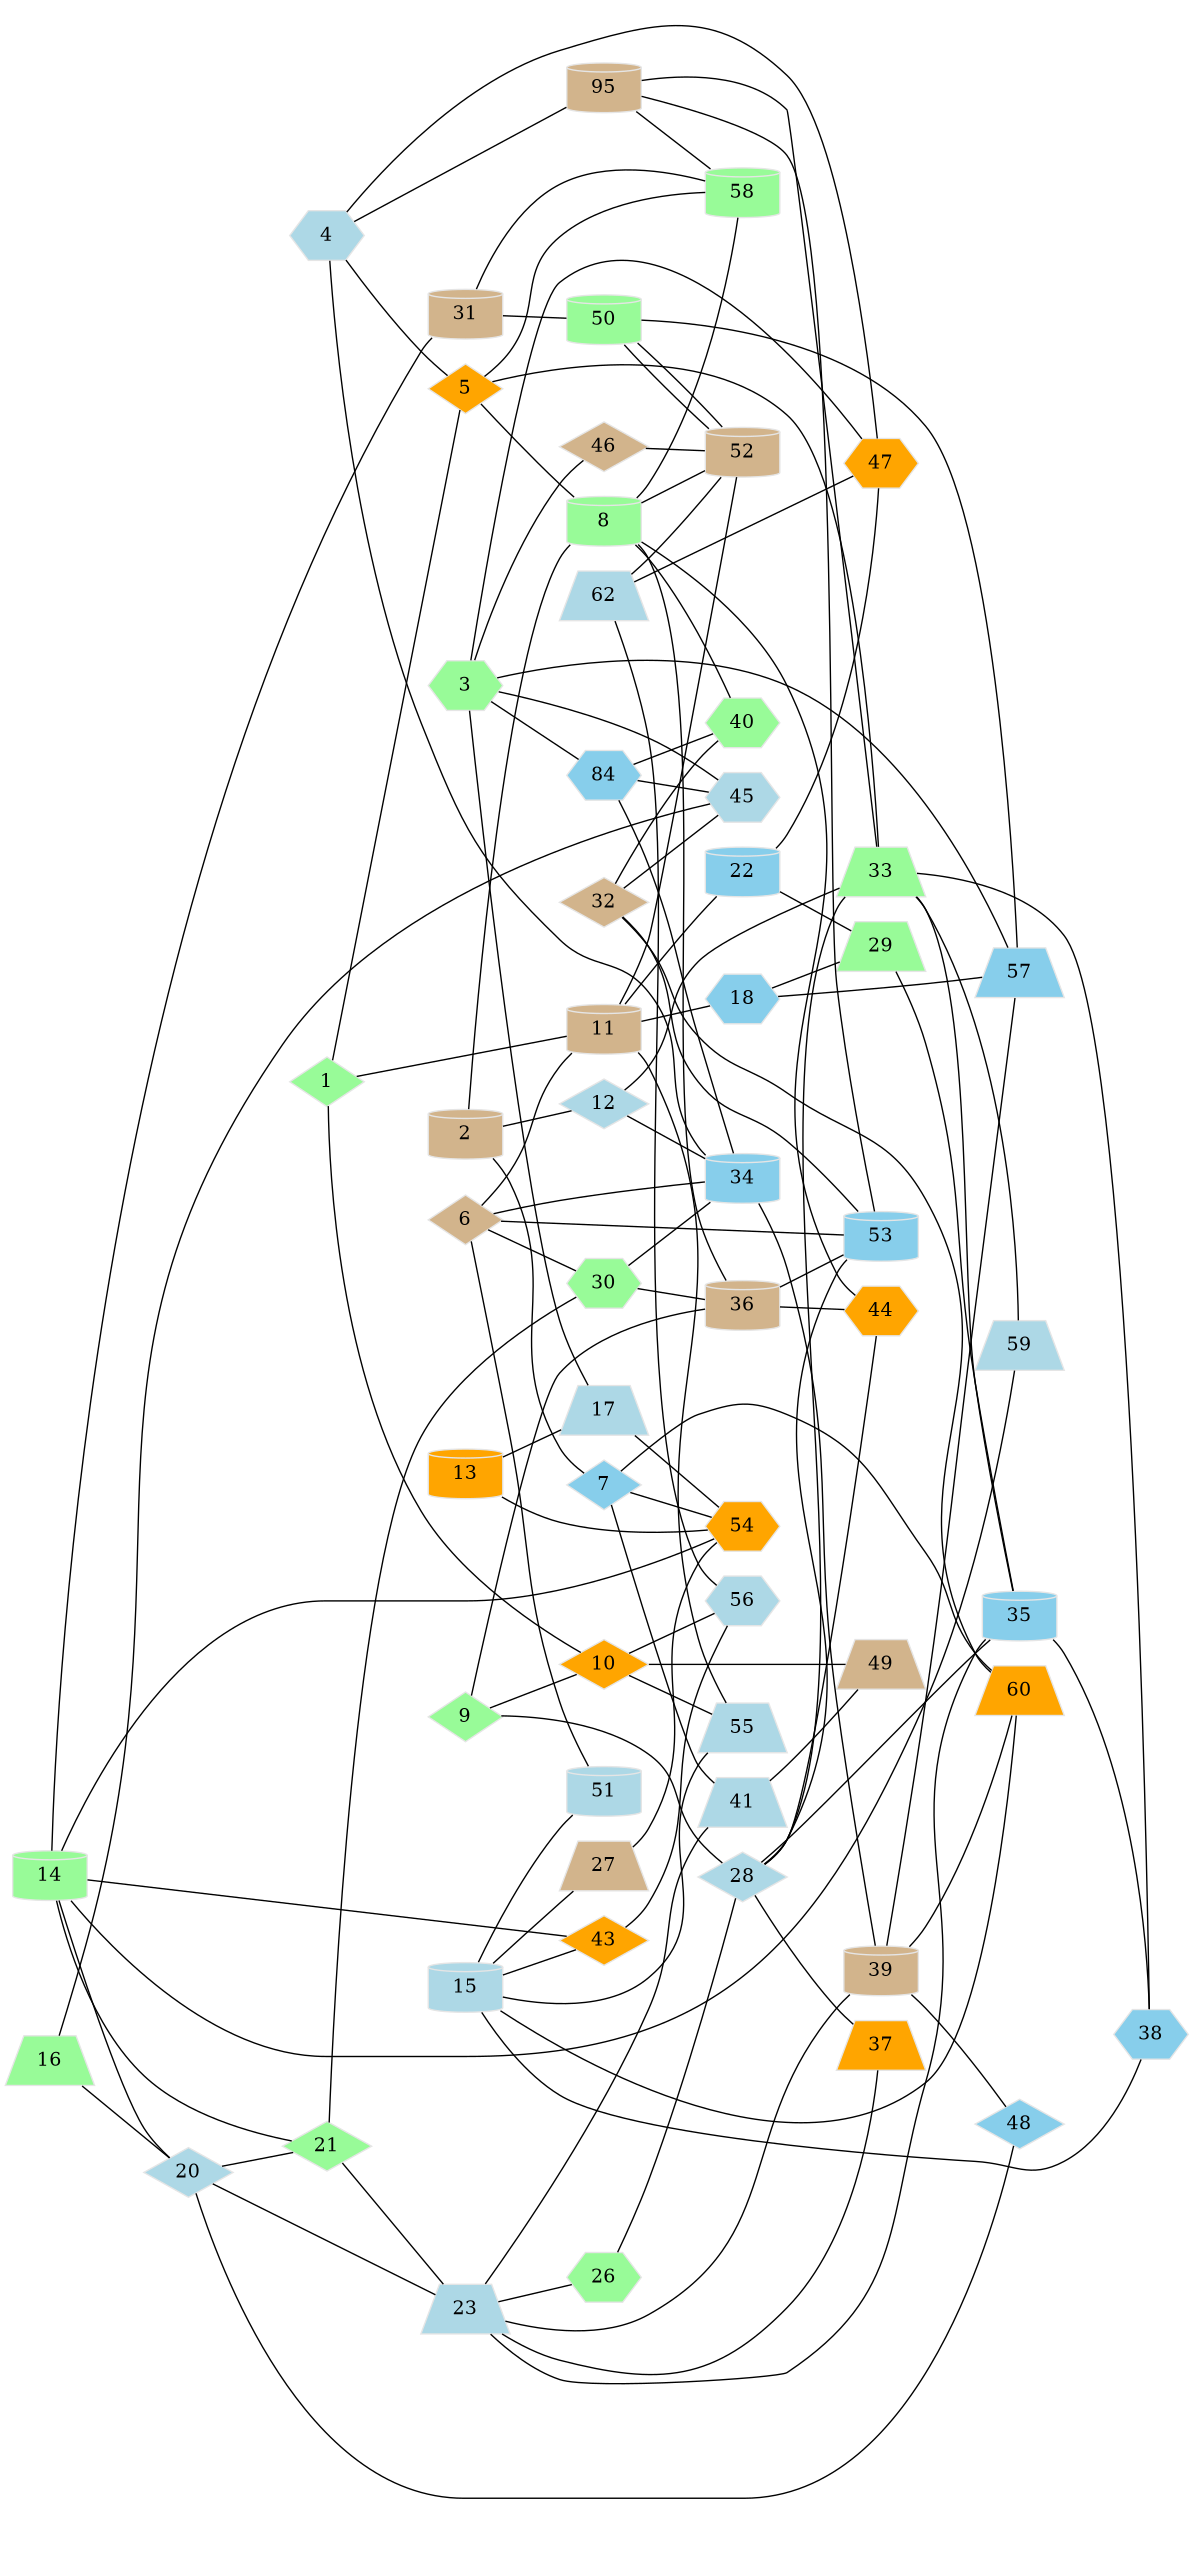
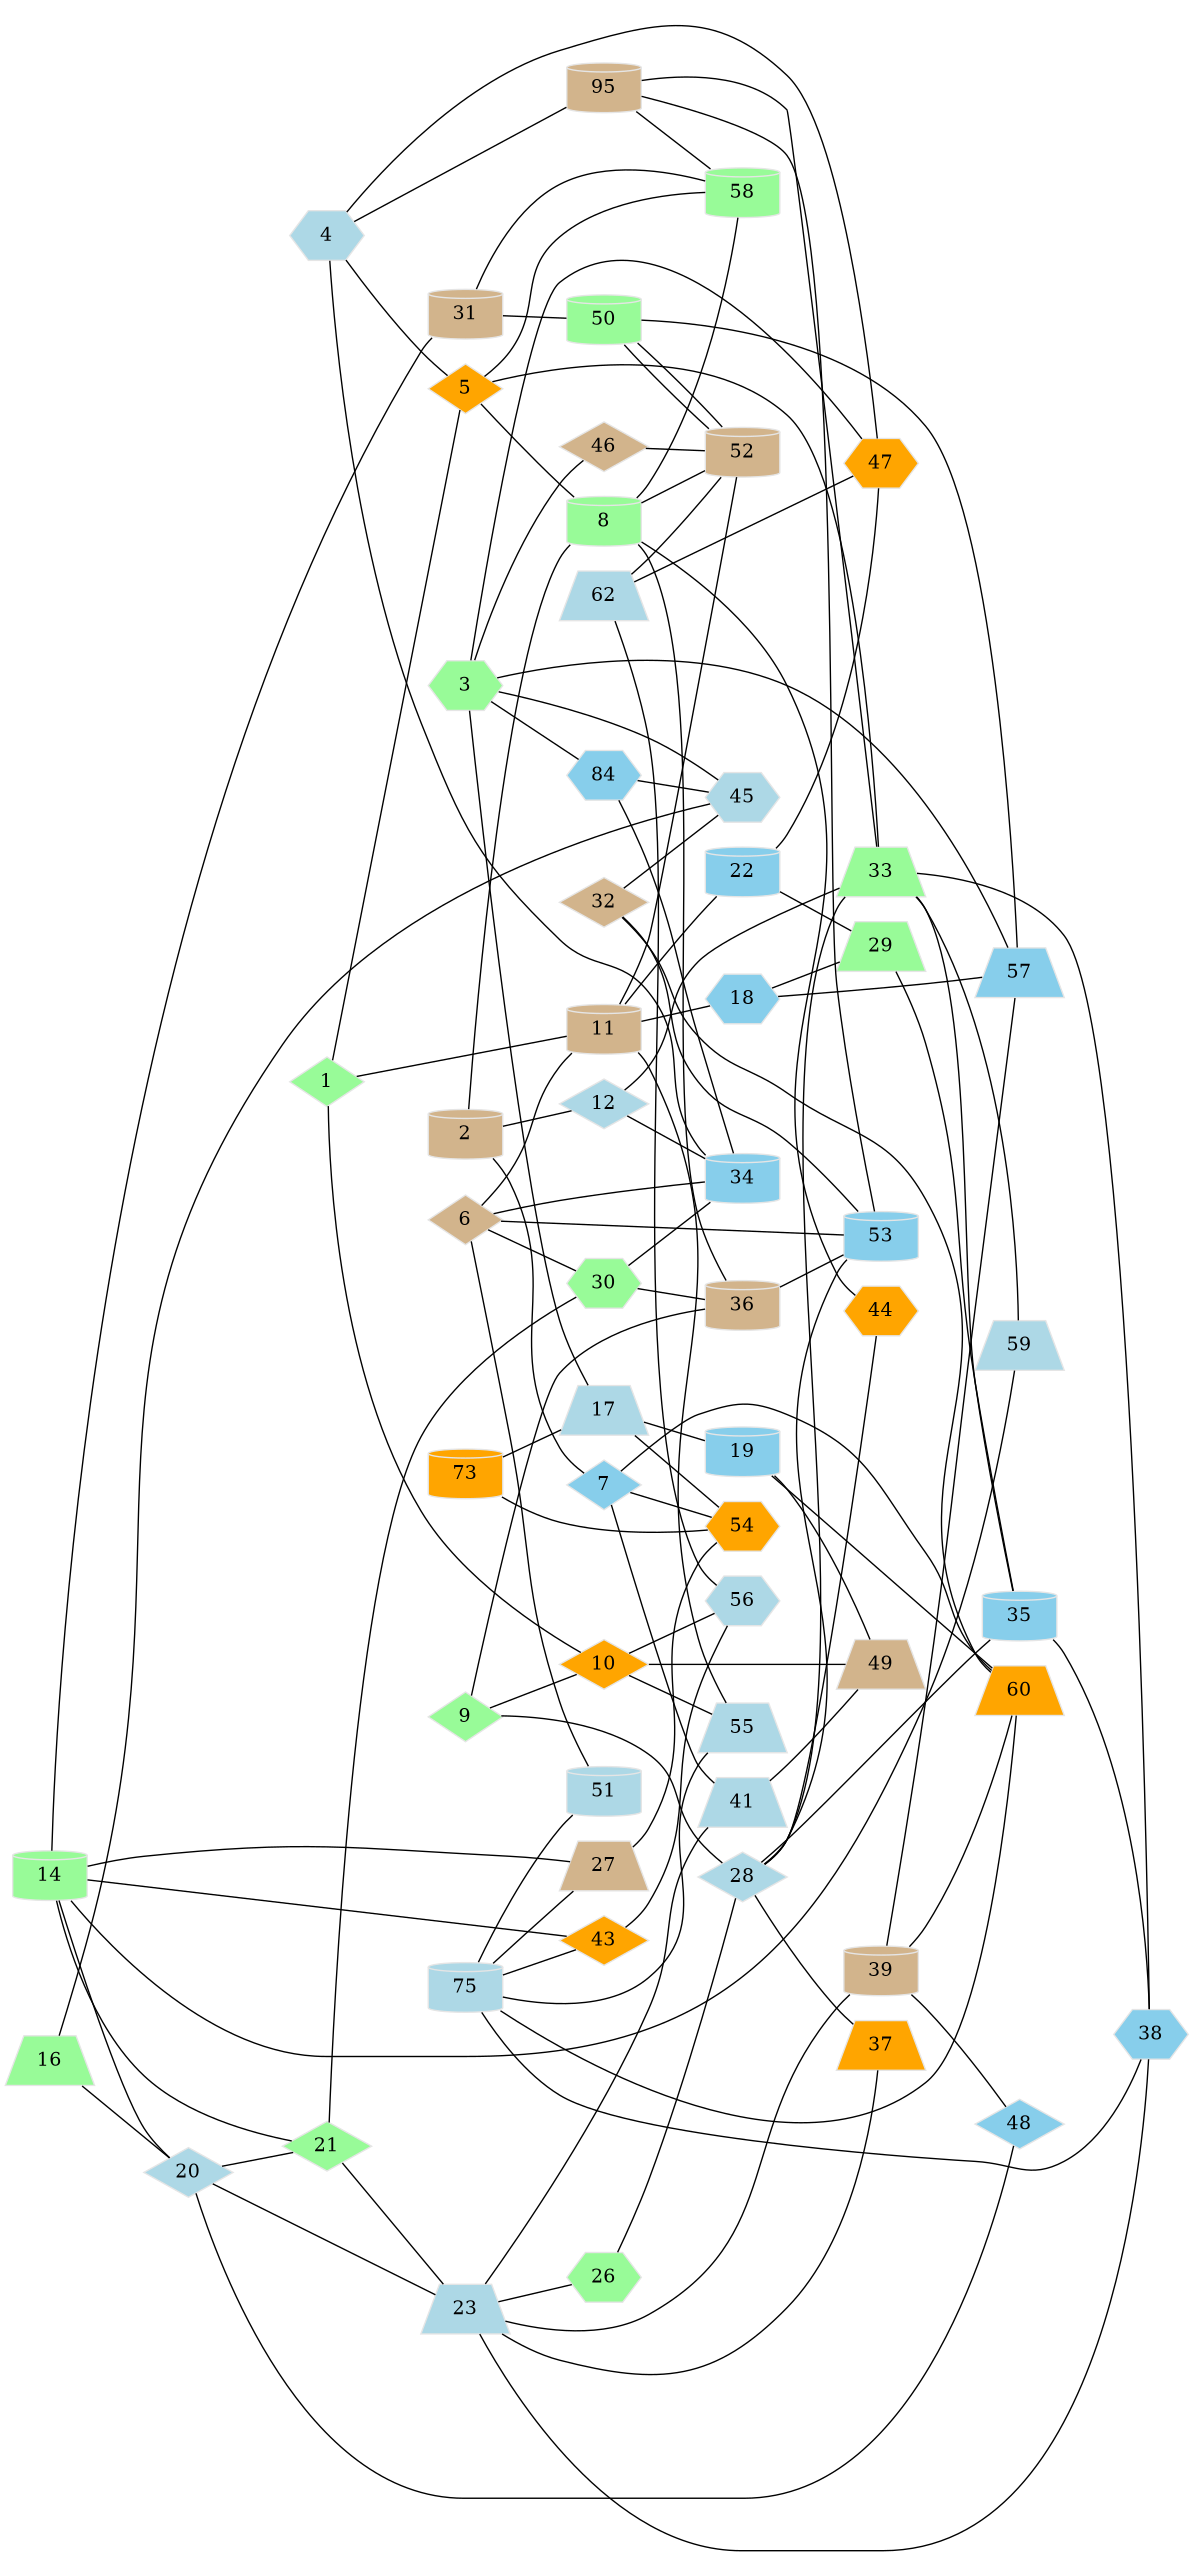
node "40": removed
edge "36" -- "44": removed
node "19": added
node "13": label "13" -> "73"
edge "54" -- "14": now "27" -- "14"
edge "34" -- "39": removed
node "15": label "15" -> "75"
edge "35" -- "23": now "38" -- "23"
